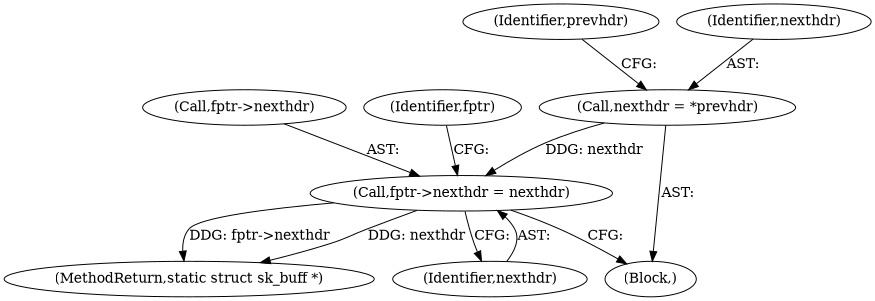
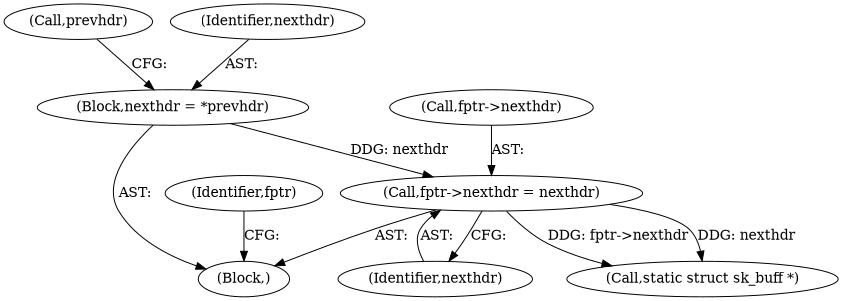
node "(Identifier,prevhdr)": label "(Identifier,prevhdr)" -> "(Call,prevhdr)"
node "(Call,nexthdr = *prevhdr)": label "(Call,nexthdr = *prevhdr)" -> "(Block,nexthdr = *prevhdr)"
edge "(Identifier,fptr)" -> "(Call,fptr->nexthdr = nexthdr)": now "(Identifier,fptr)" -> "(Block,)"
edge "(Call,fptr->nexthdr = nexthdr)" -> "(Block,)": label "CFG: " -> "AST: "
node "(MethodReturn,static struct sk_buff *)": label "(MethodReturn,static struct sk_buff *)" -> "(Call,static struct sk_buff *)"
